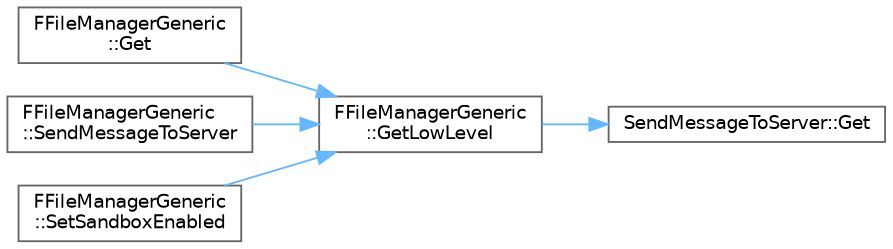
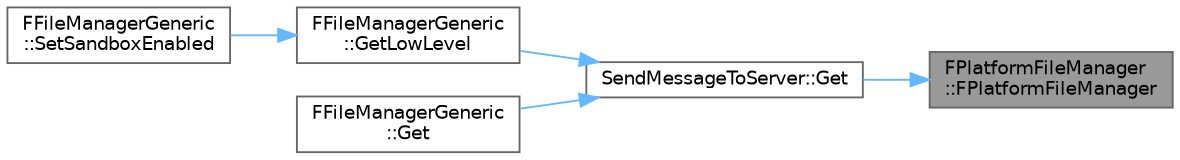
edge "FFileManagerGeneric ::Get" -> "FFileManagerGeneric ::GetLowLevel": now "FFileManagerGeneric ::Get" -> "SendMessageToServer::Get"
node "FPlatformFileManager ::FPlatformFileManager": added
node "FFileManagerGeneric ::SendMessageToServer": removed
